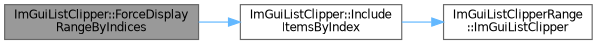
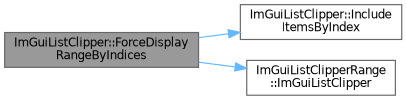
edge "ImGuiListClipper::Include ItemsByIndex" -> "ImGuiListClipperRange ::ImGuiListClipper": now "ImGuiListClipper::ForceDisplay RangeByIndices" -> "ImGuiListClipperRange ::ImGuiListClipper"
